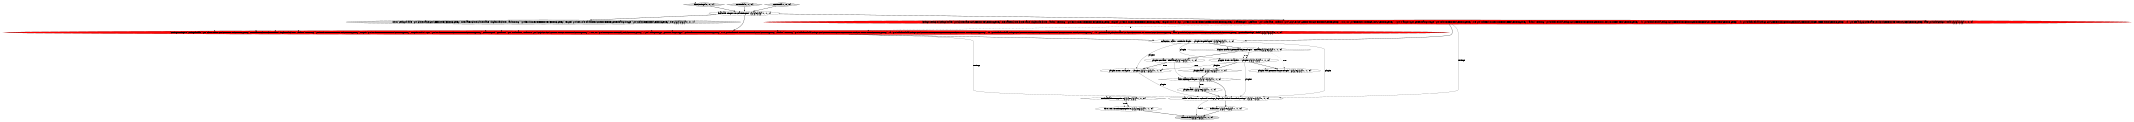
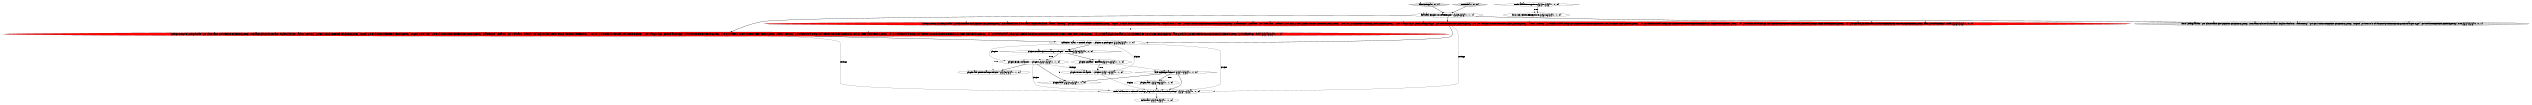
node "newNode['0', '1', '0']": removed
edge "plugins.contains() == false@@@10@@@['1', '1', '0']" -> "plugins.add()@@@12@@@['1', '1', '0']": label "true" -> "0"
edge "plugins = new ArrayList<>(plugins)@@@7@@@['1', '1', '0']" -> "plugins = new ArrayList<>(plugins)@@@11@@@['1', '1', '0']": label "plugins" -> "settings"
edge "plugins.add()@@@12@@@['1', '1', '0']" -> "addMockHttpTransport()@@@14@@@['1', '1', '0']": reversed
node "return build@@@24@@@['1', '1', '0']": removed
